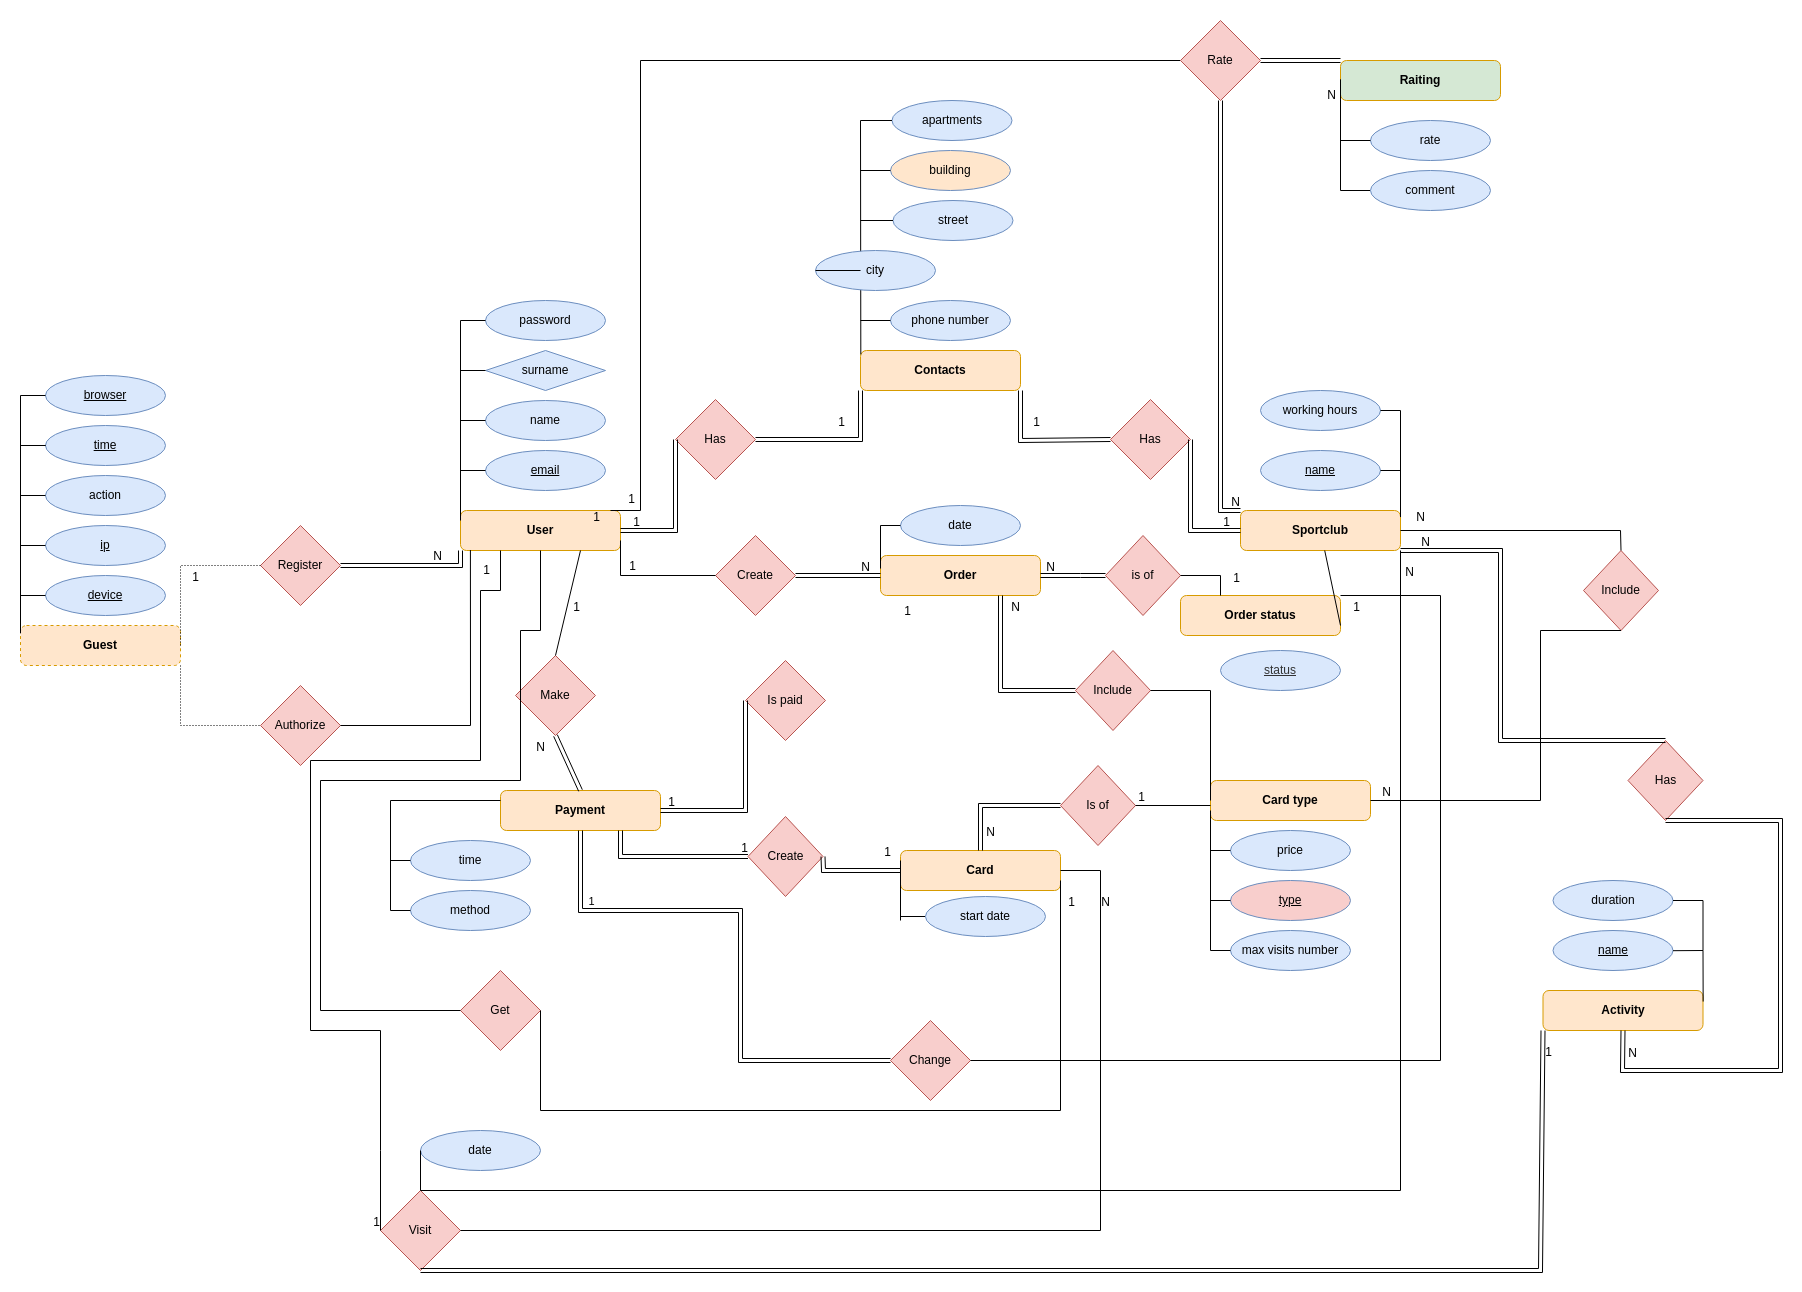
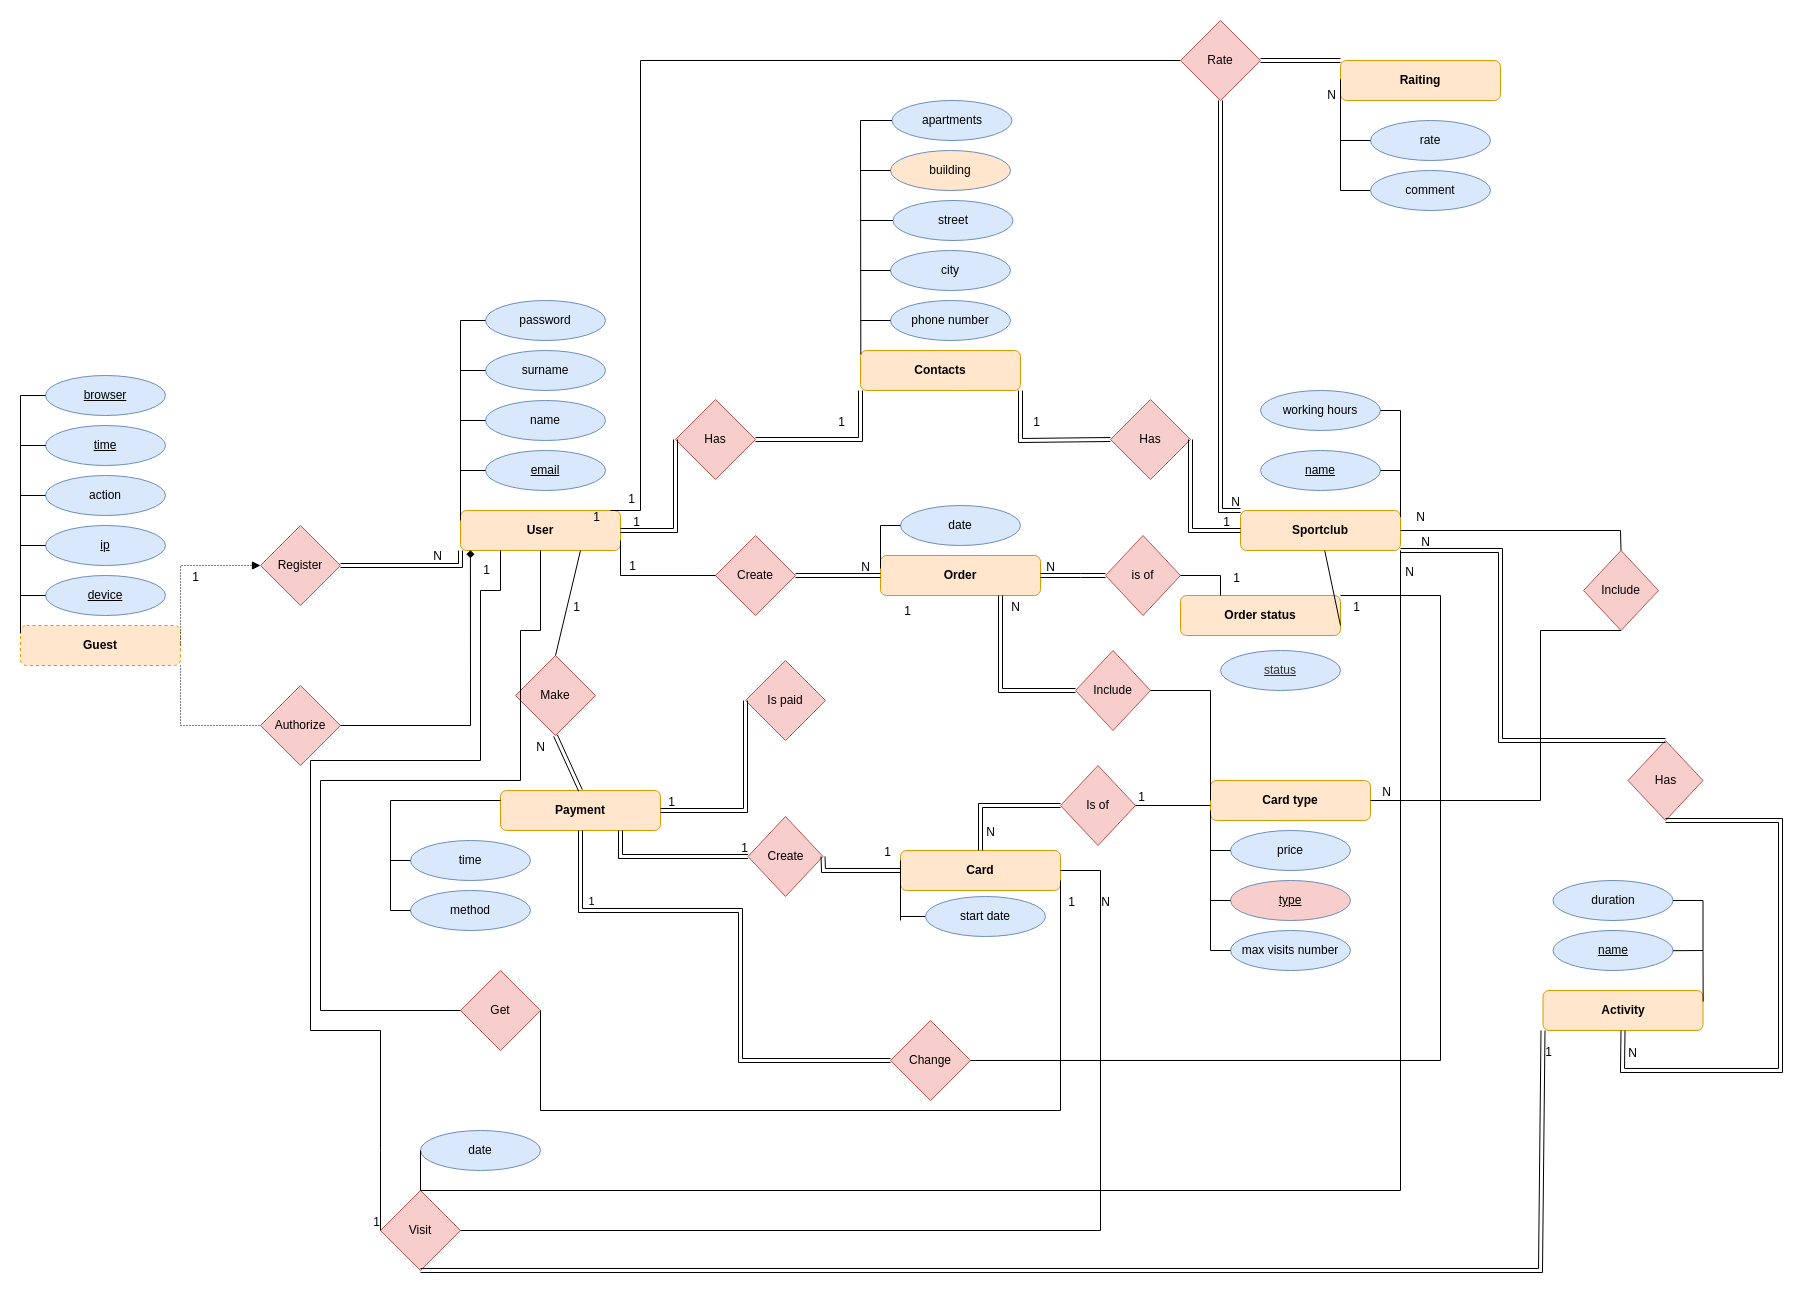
node "Raiting": fillcolor #d5e8d4 -> #ffe6cc
node "city": moved (876, 271) -> (951, 271)
node "surname": shape diamond -> ellipse
edge "User" -- "Authorize": arrowhead none -> diamond
edge "Register" -- "Guest": arrowhead none -> block
